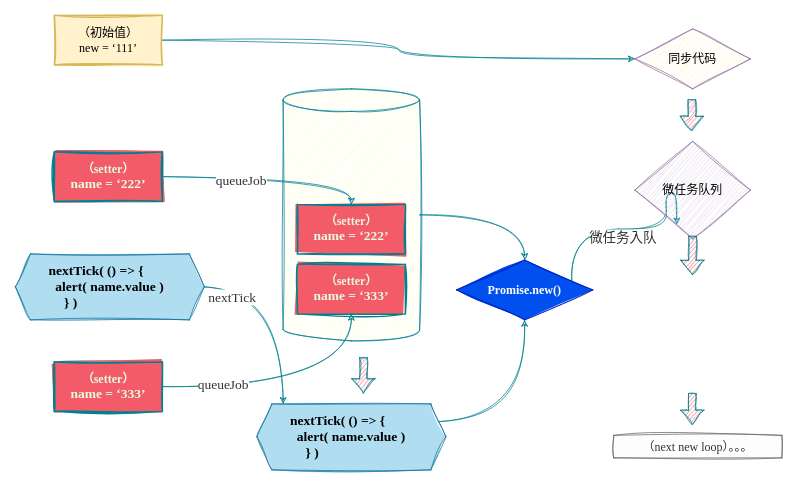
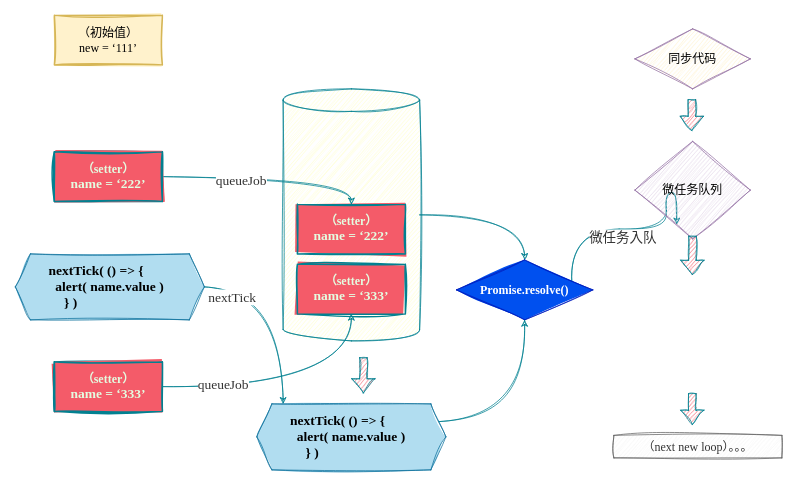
edge "（初始值）new = ‘111’" -> "同步代码": removed
node "Promise.new()": label "Promise.new()" -> "Promise.resolve()"
